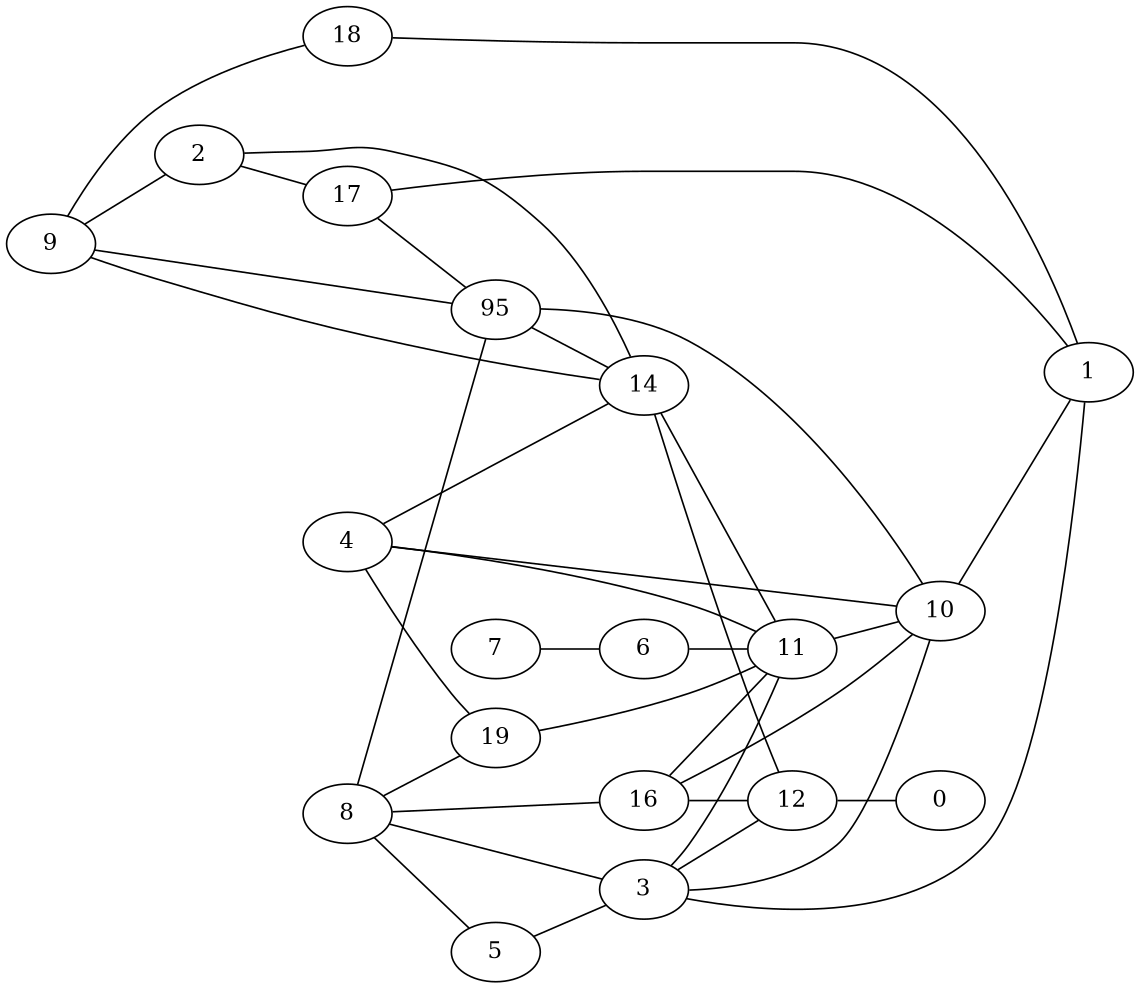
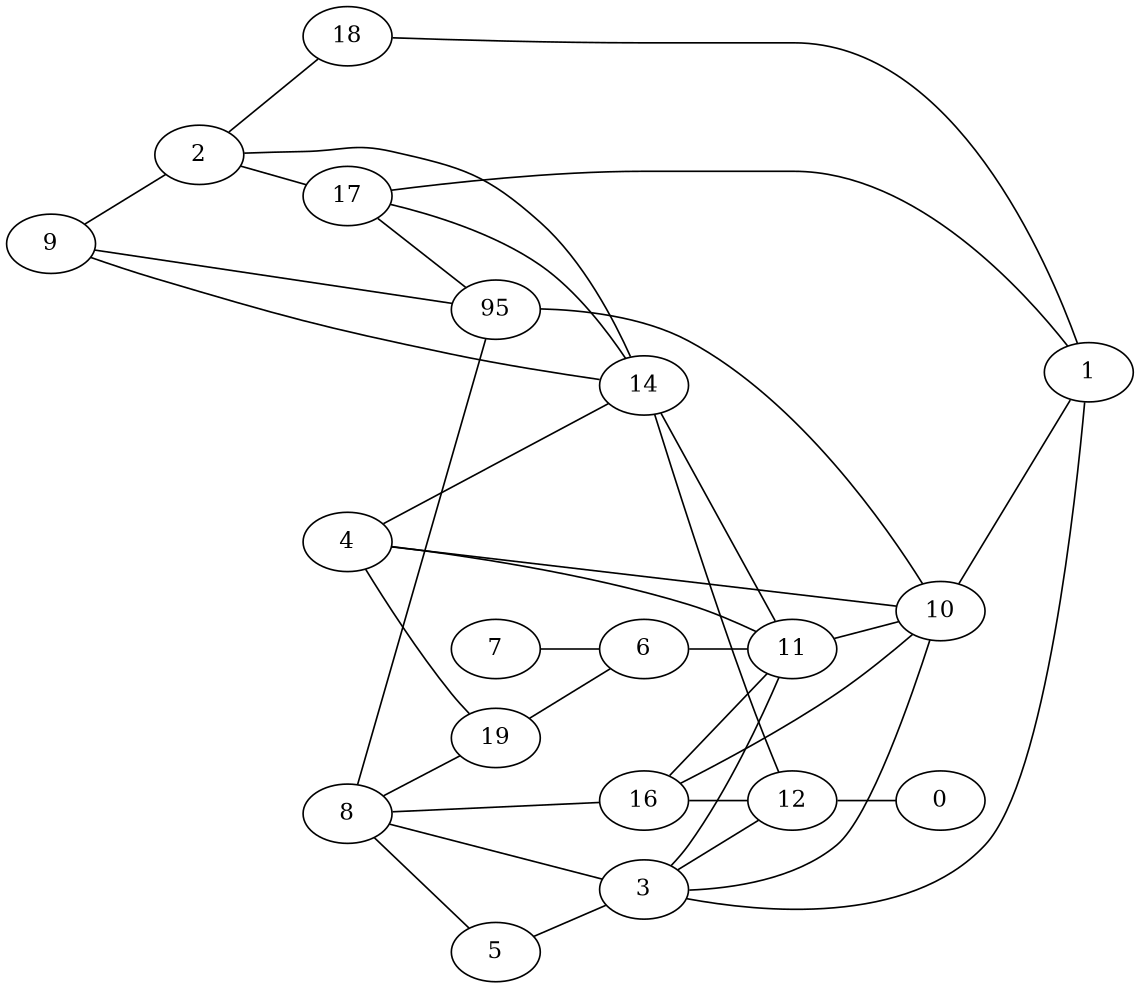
edge "18" -- "9": now "18" -- "2"
edge "95" -- "14": now "17" -- "14"
edge "11" -- "19": now "6" -- "19"
